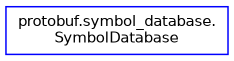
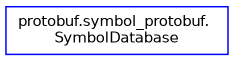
node "protobuf.symbol_database. SymbolDatabase": label "protobuf.symbol_database. SymbolDatabase" -> "protobuf.symbol_protobuf. SymbolDatabase"
